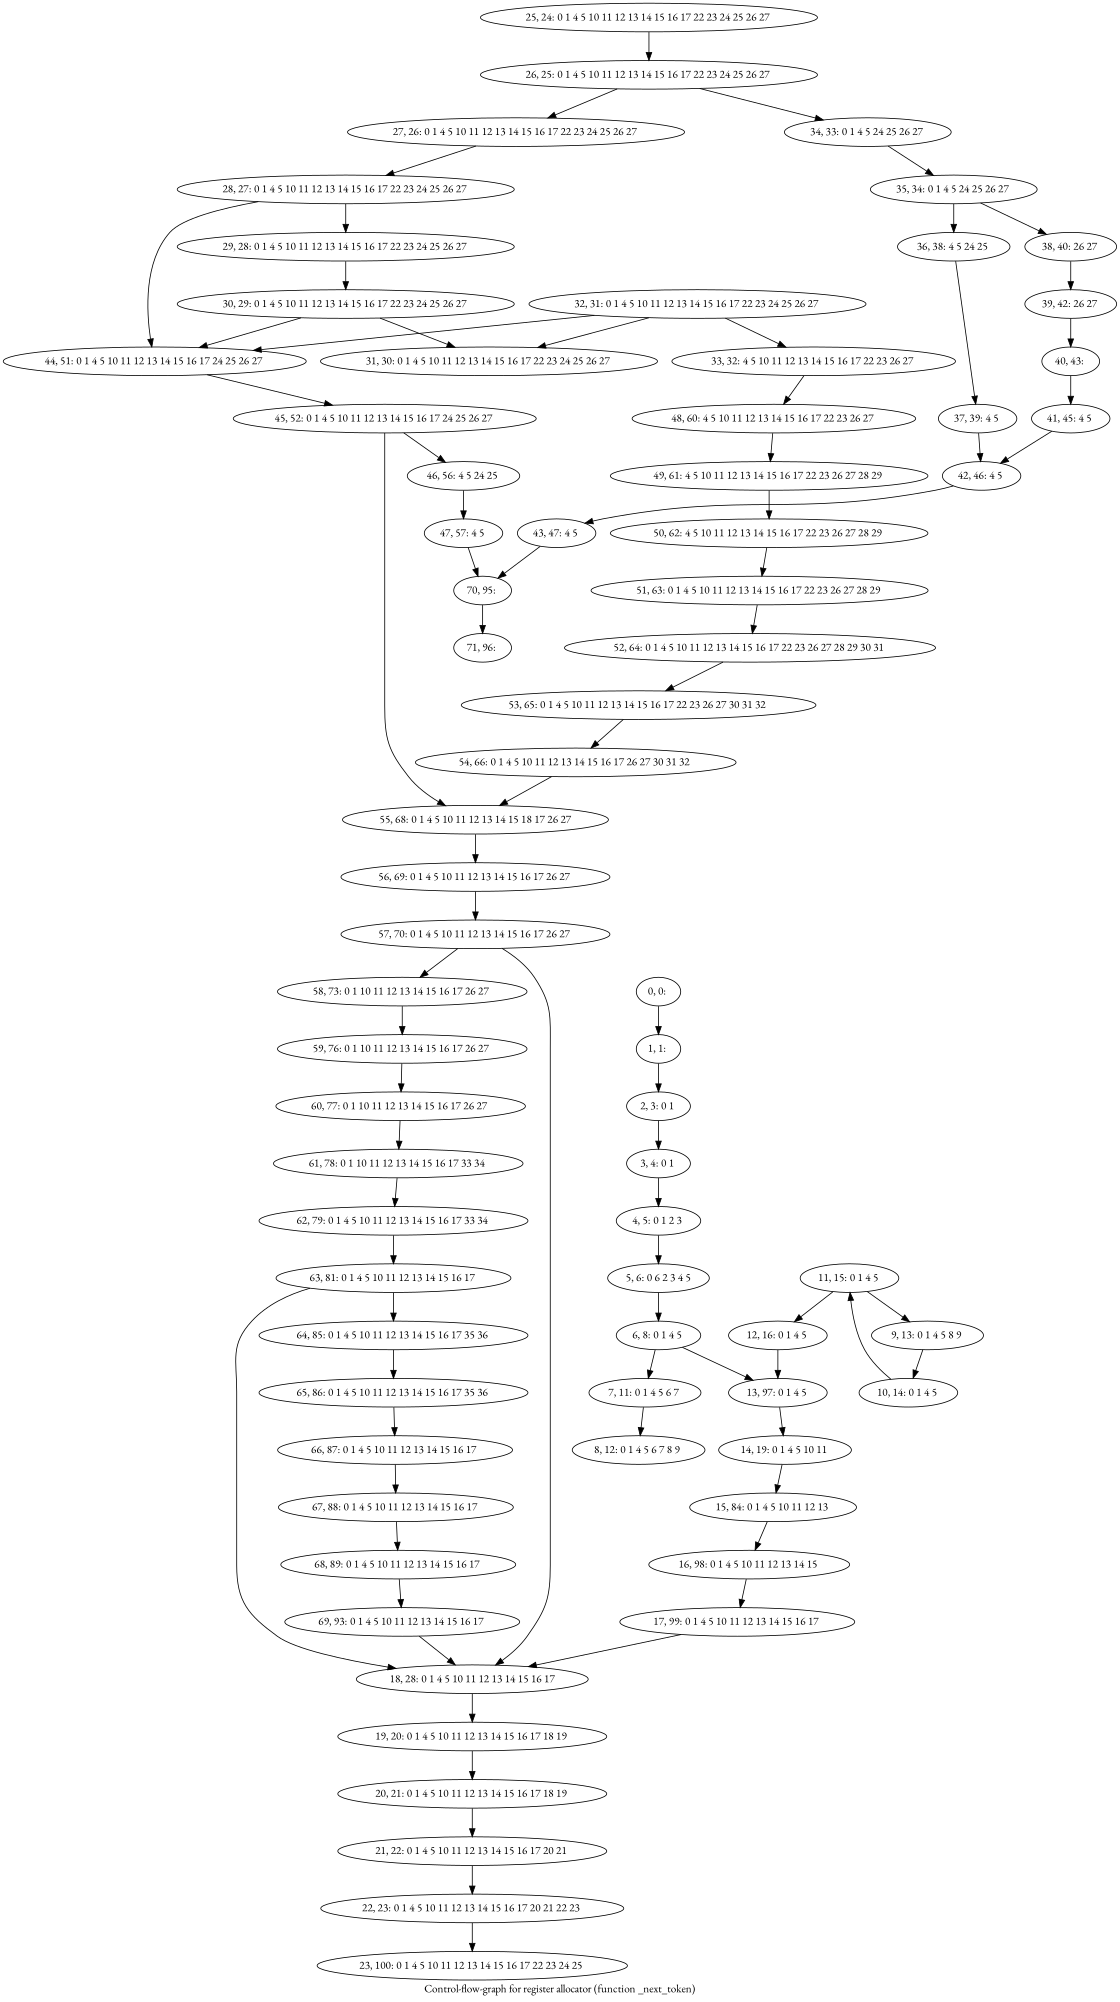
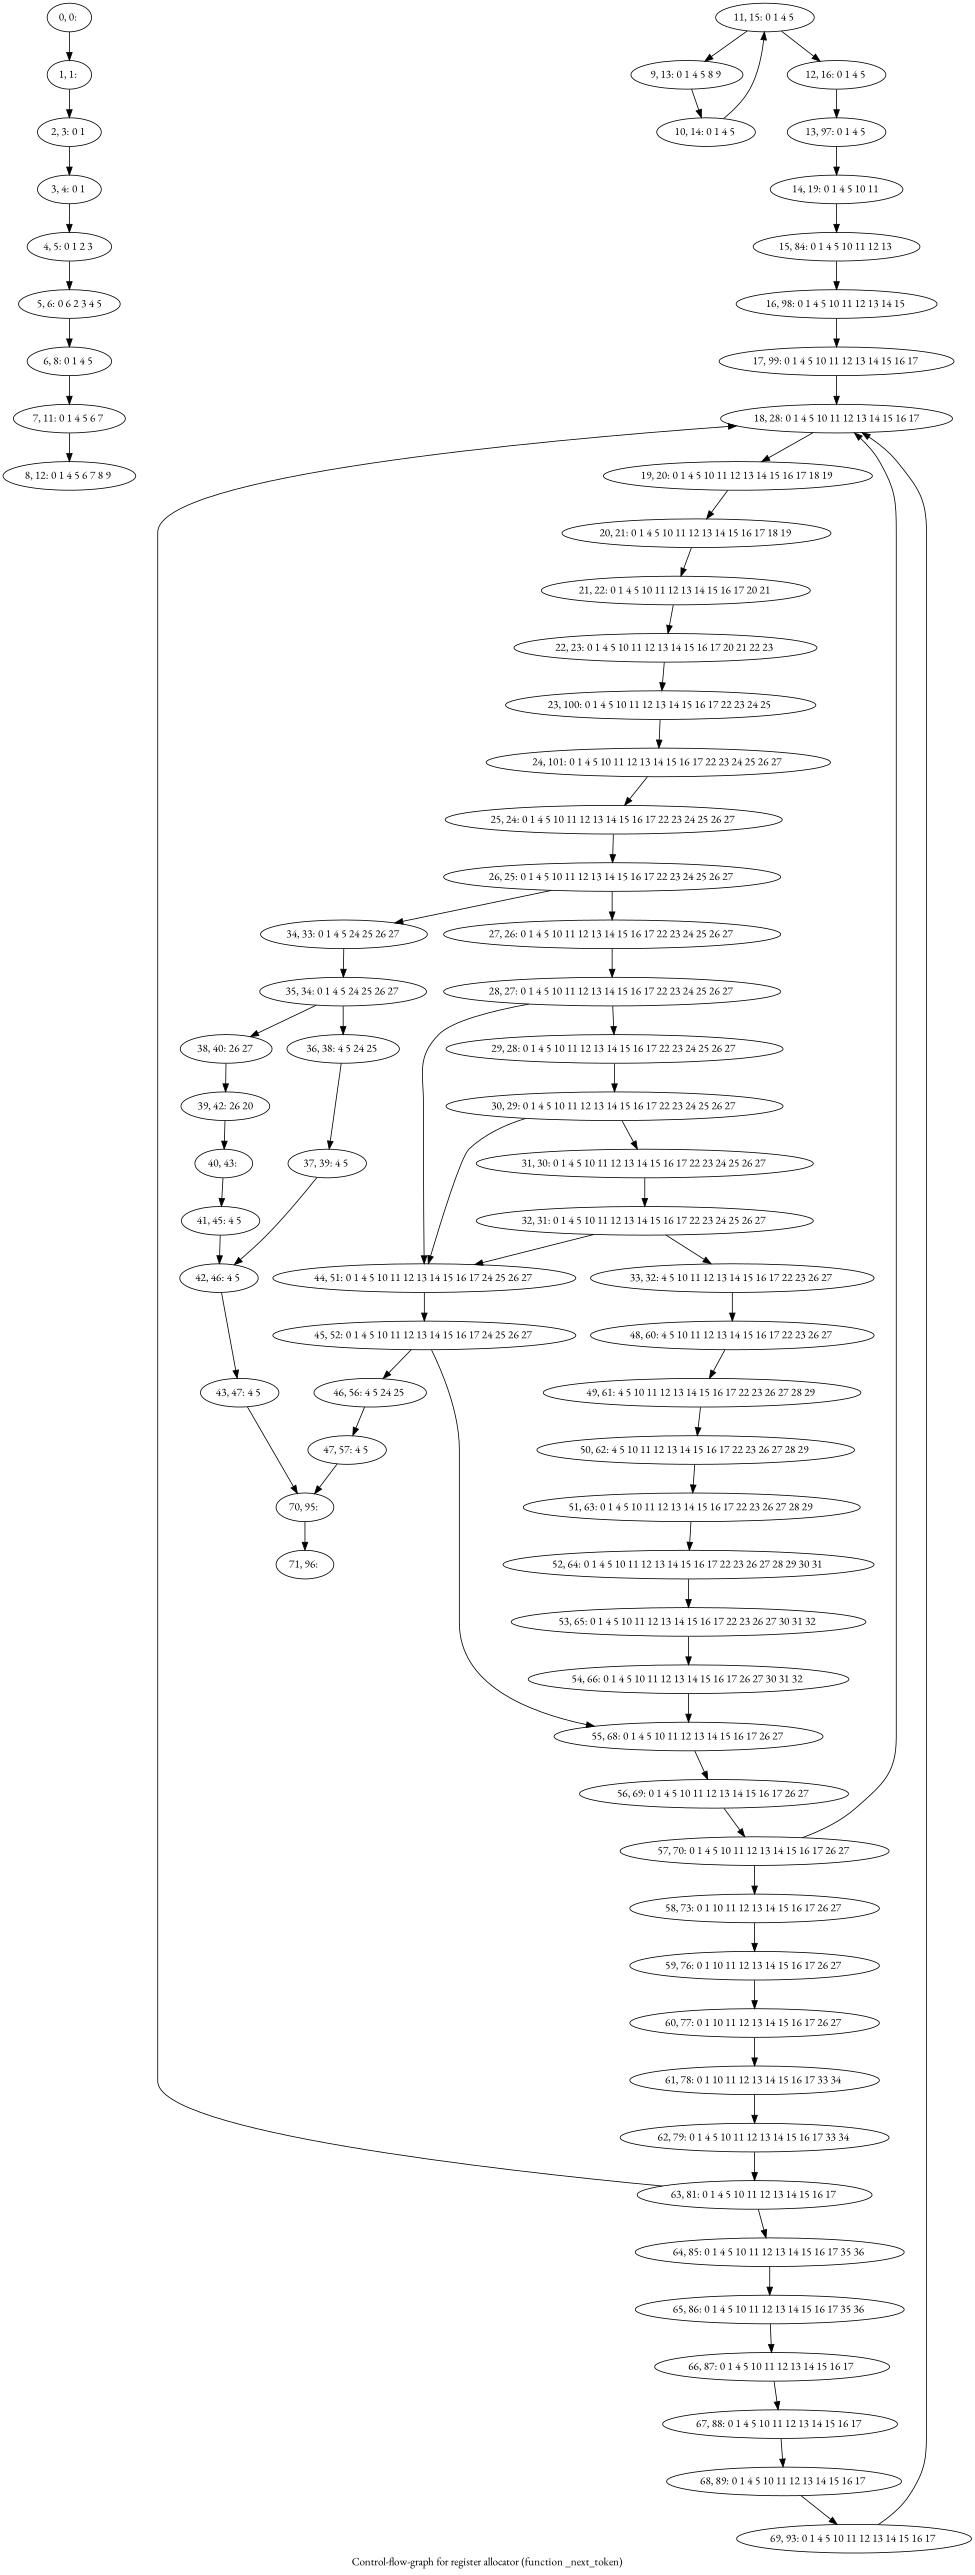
node "39, 42: 26 27": label "39, 42: 26 27" -> "39, 42: 26 20"
edge "32, 31: 0 1 4 5 10 11 12 13 14 15 16 17 22 23 24 25 26 27" -> "31, 30: 0 1 4 5 10 11 12 13 14 15 16 17 22 23 24 25 26 27": reversed
node "24, 101: 0 1 4 5 10 11 12 13 14 15 16 17 22 23 24 25 26 27": added
node "55, 68: 0 1 4 5 10 11 12 13 14 15 18 17 26 27": label "55, 68: 0 1 4 5 10 11 12 13 14 15 18 17 26 27" -> "55, 68: 0 1 4 5 10 11 12 13 14 15 16 17 26 27"
edge "6, 8: 0 1 4 5" -> "13, 97: 0 1 4 5": removed
